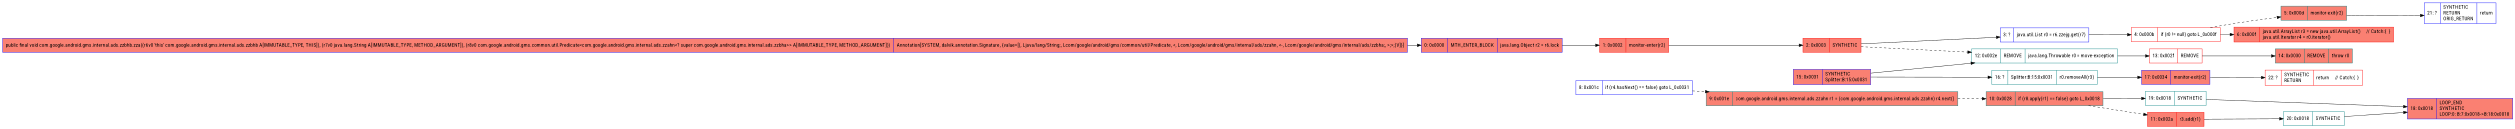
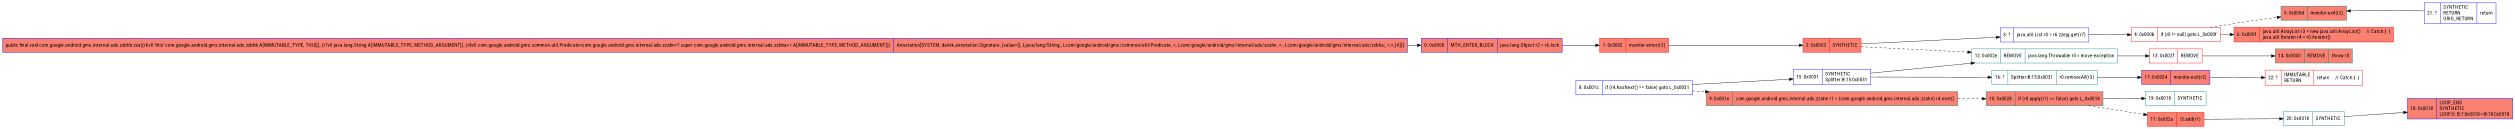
edge "5: 0x000d" -> "21: ?": reversed
node "22: ?": text "SYNTHETIC" -> "IMMUTABLE"
node "15: 0x0031": fillcolor salmon -> white
edge "8: 0x001c" -> "15: 0x0031": added
edge "19: 0x0018" -> "18: 0x0018": removed
